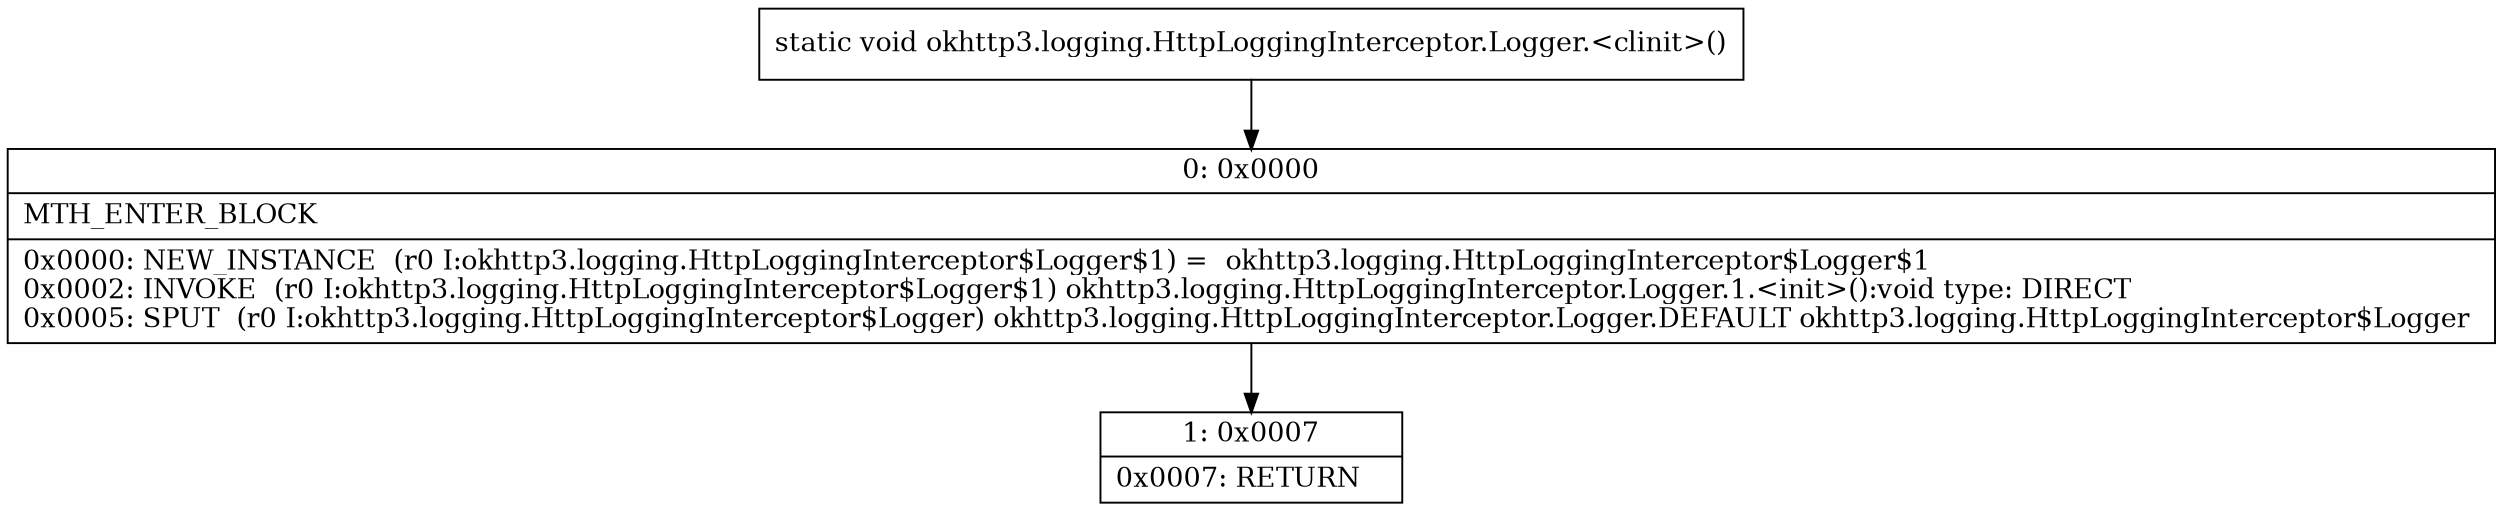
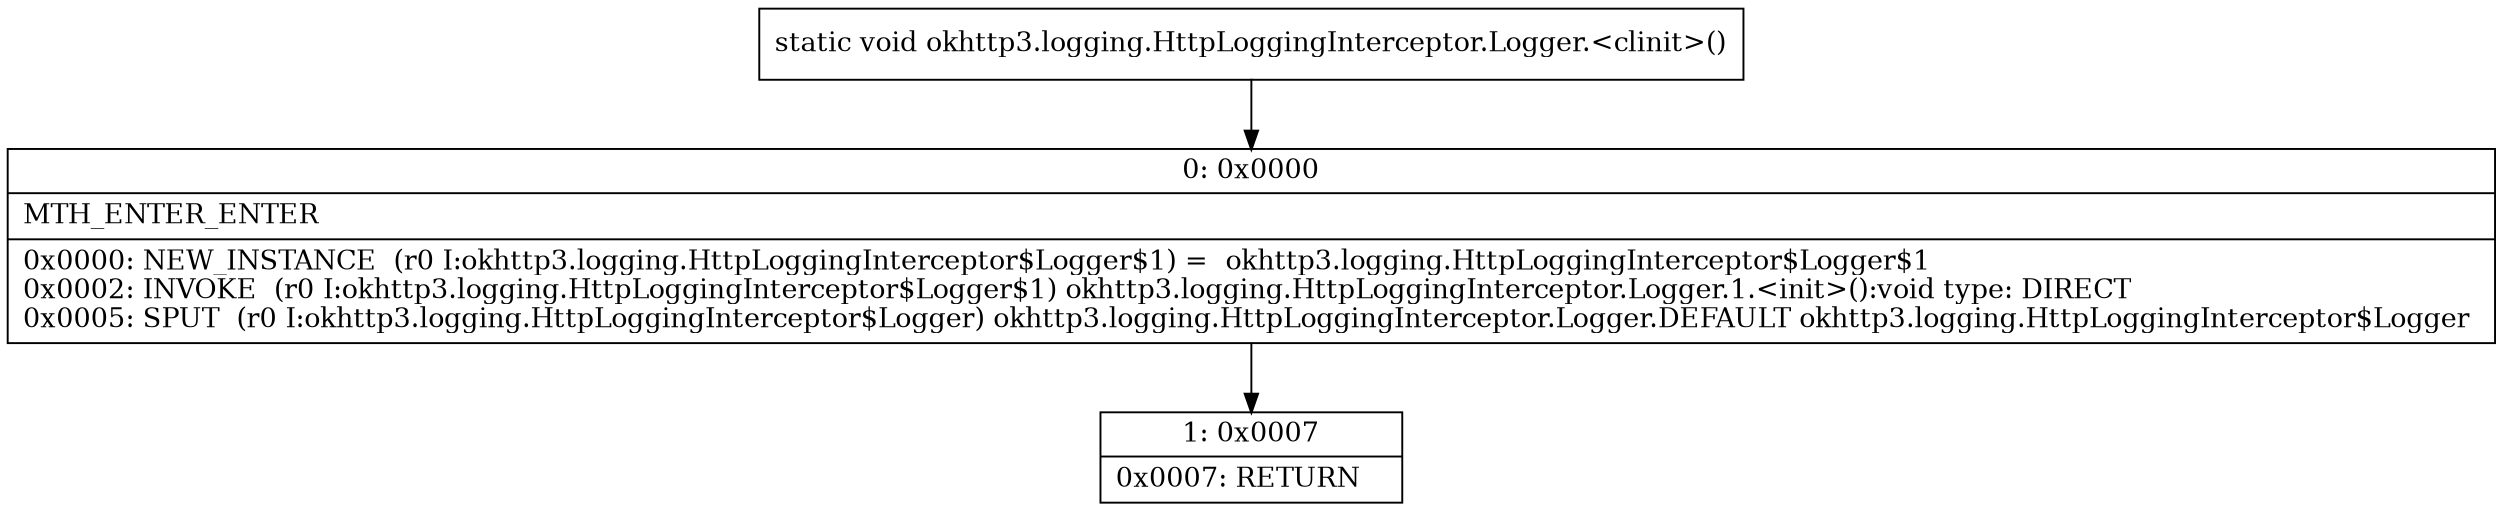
node "0: 0x0000": text "MTH_ENTER_BLOCK" -> "MTH_ENTER_ENTER"
